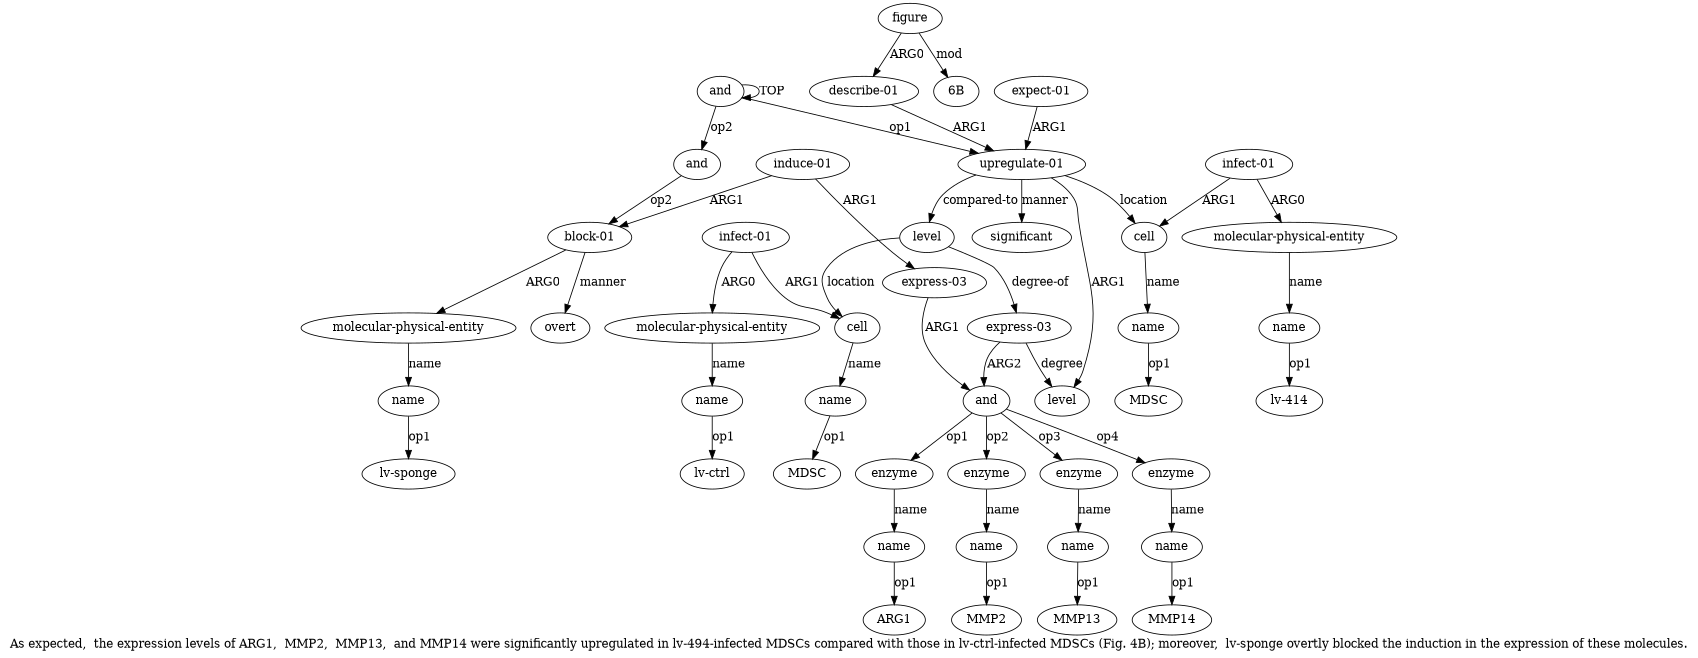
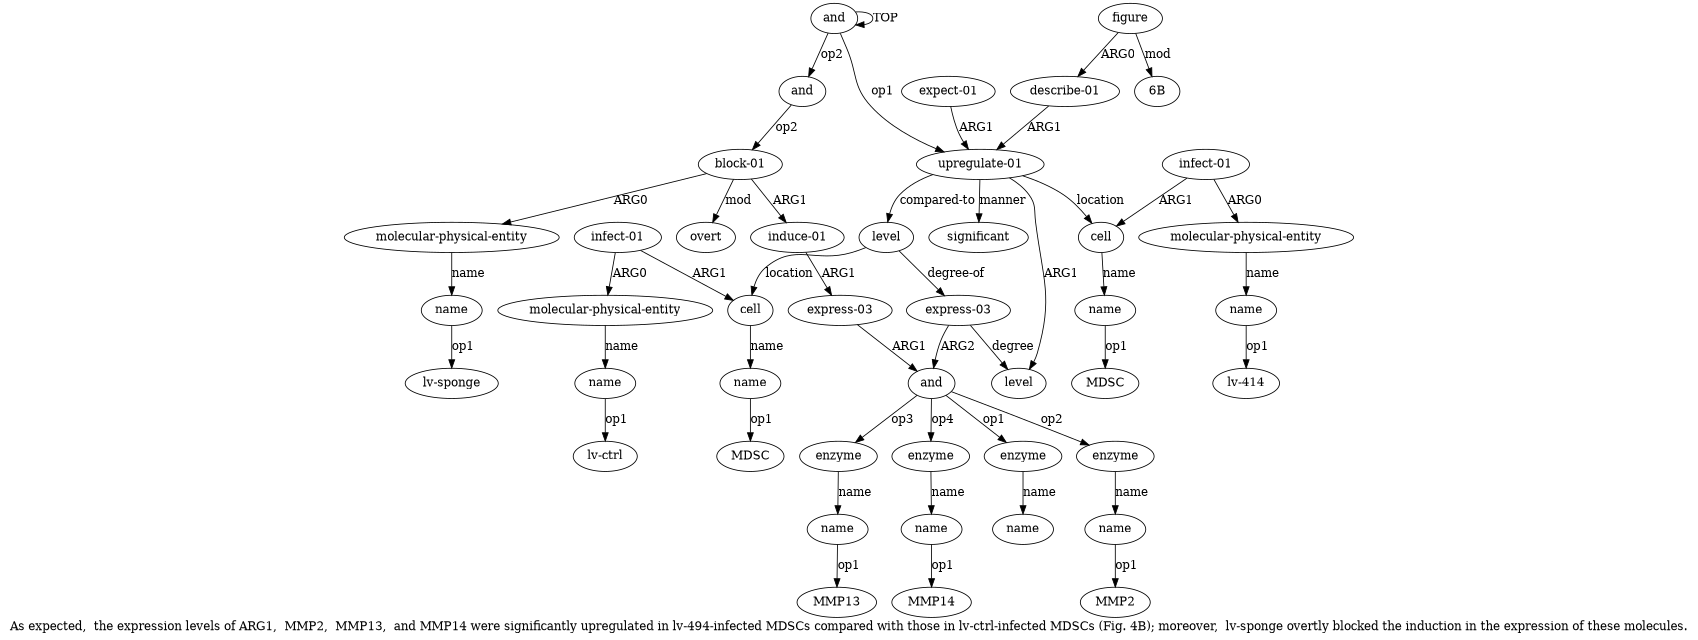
edge "induce-01" -> "block-01": reversed
edge "block-01" -> "overt": label "manner" -> "mod"
node "ARG1": removed
